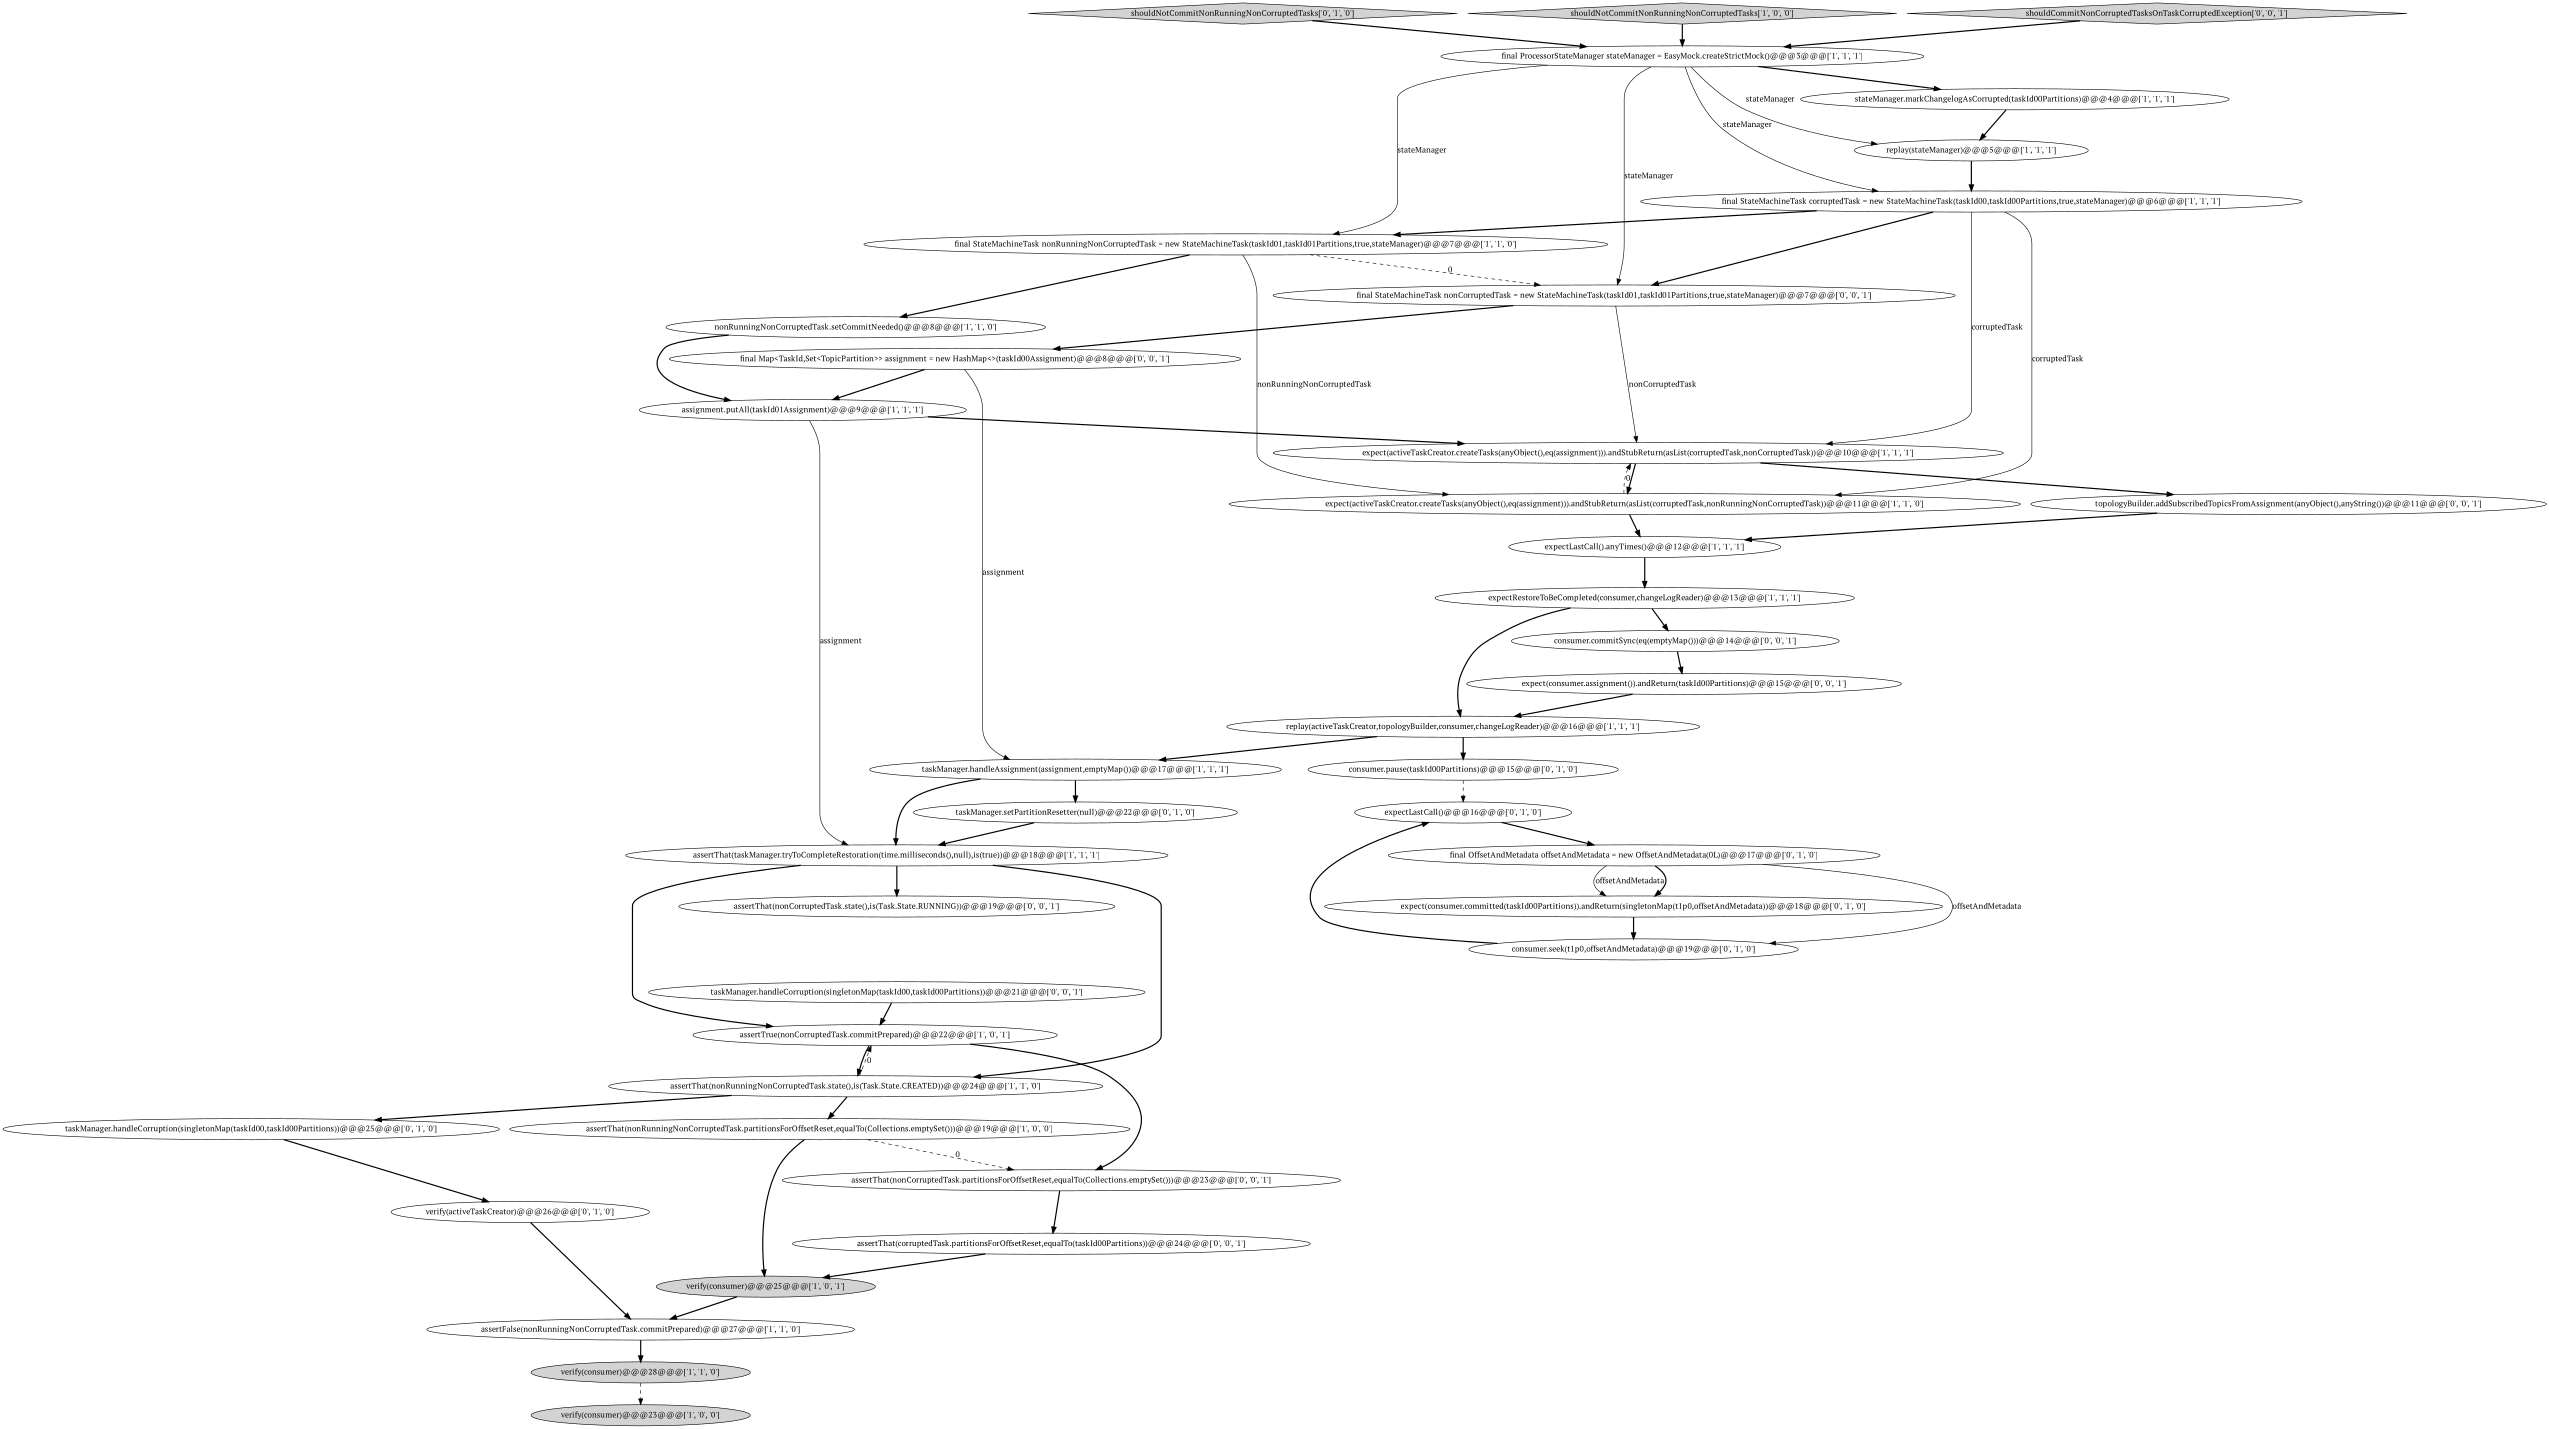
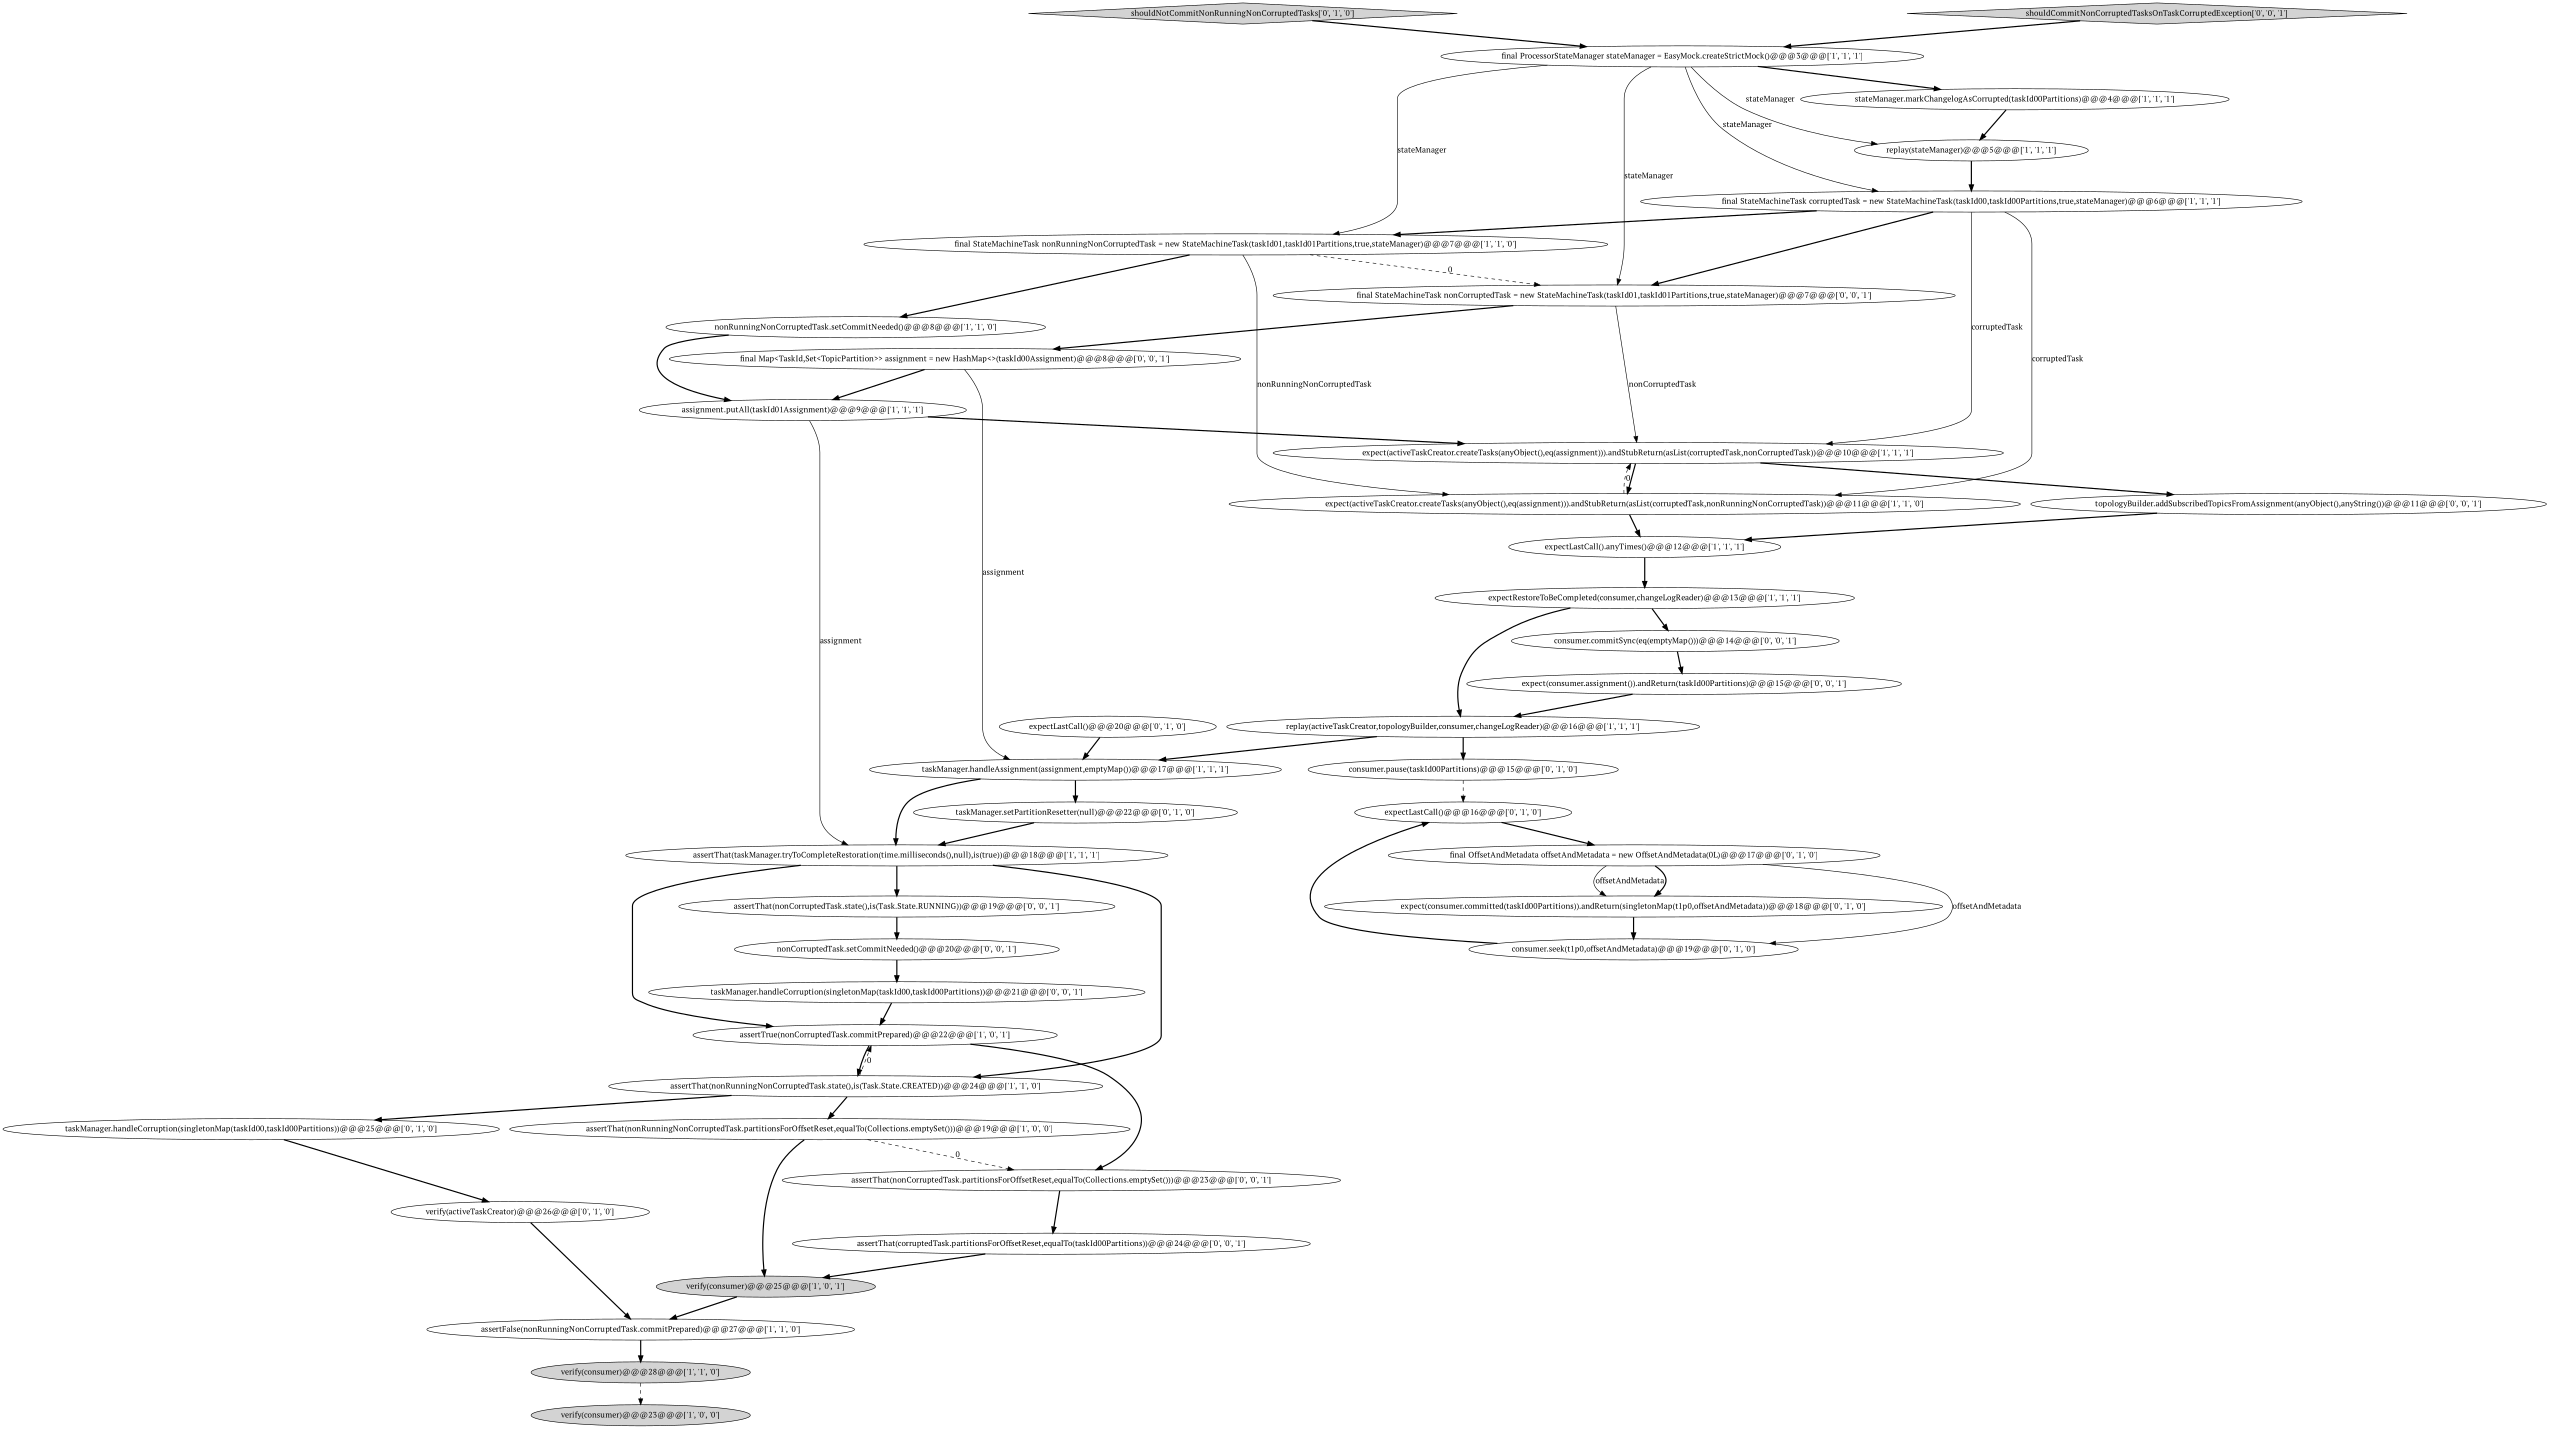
node "shouldNotCommitNonRunningNonCorruptedTasks['1', '0', '0']": removed
node "expectLastCall()@@@20@@@['0', '1', '0']": added
node "nonCorruptedTask.setCommitNeeded()@@@20@@@['0', '0', '1']": added
